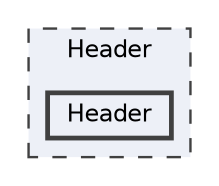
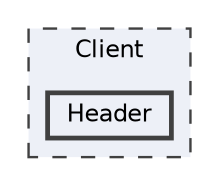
cluster "Header": label "Header" -> "Client"
